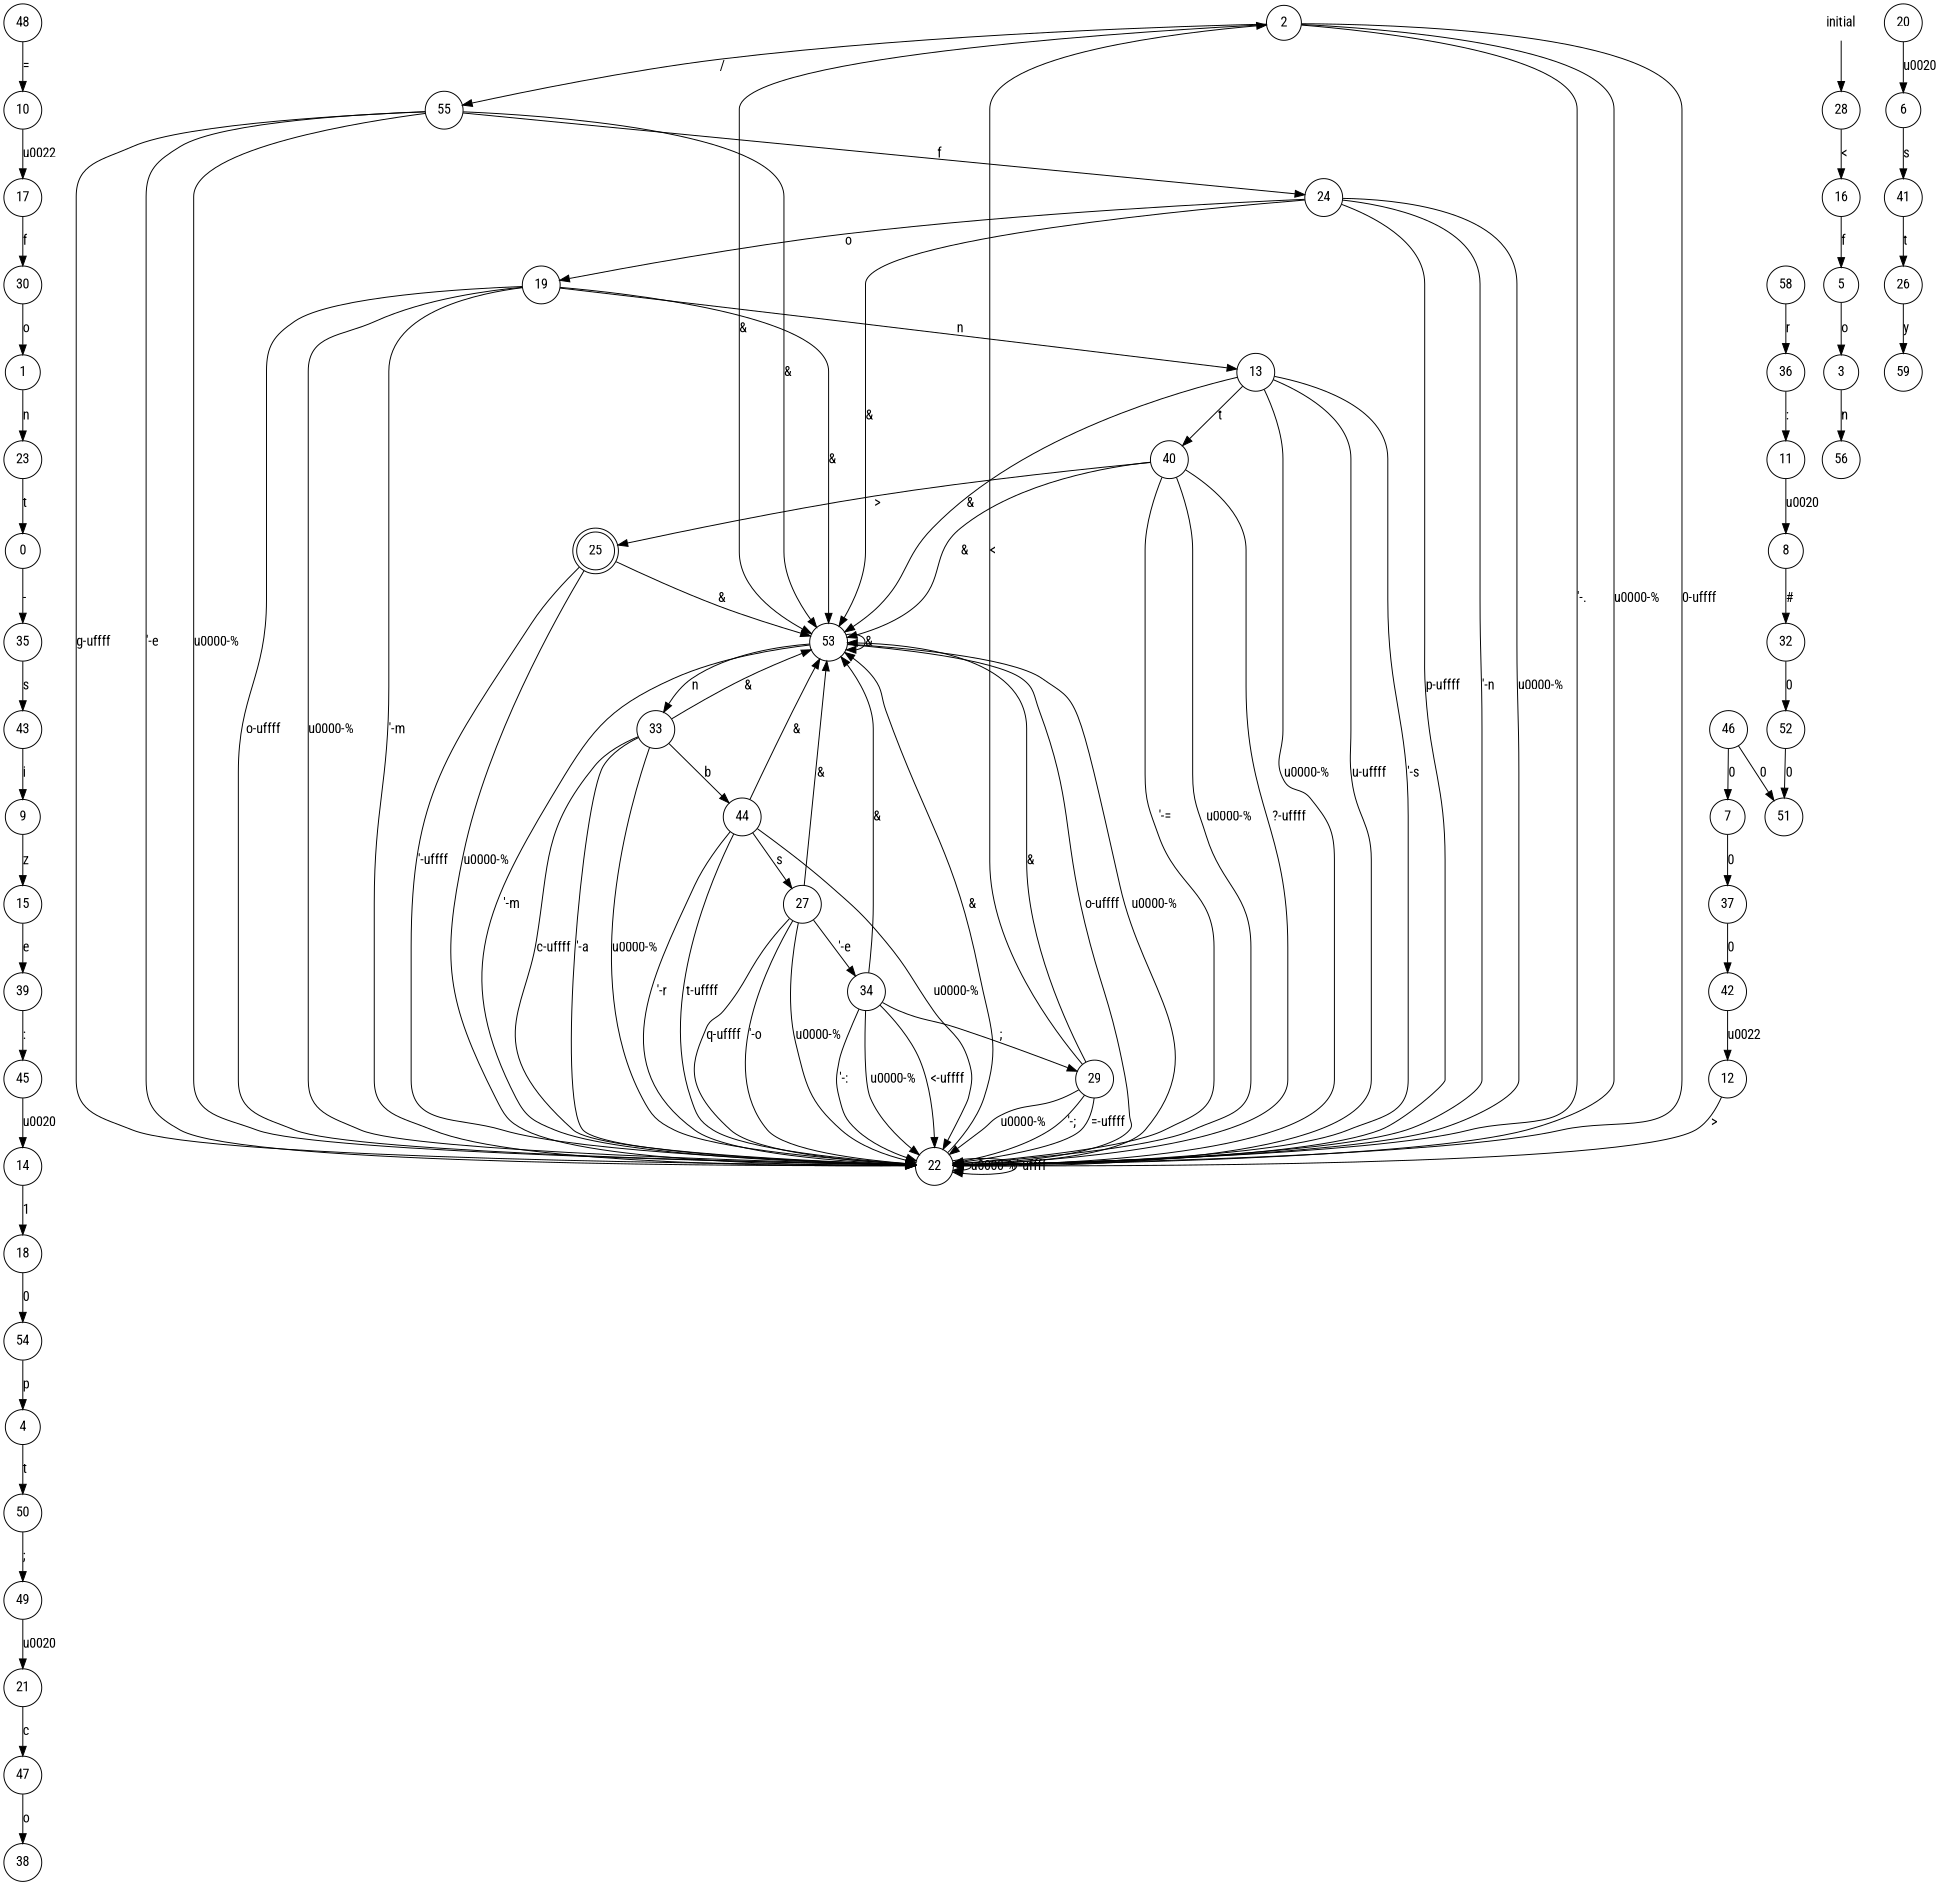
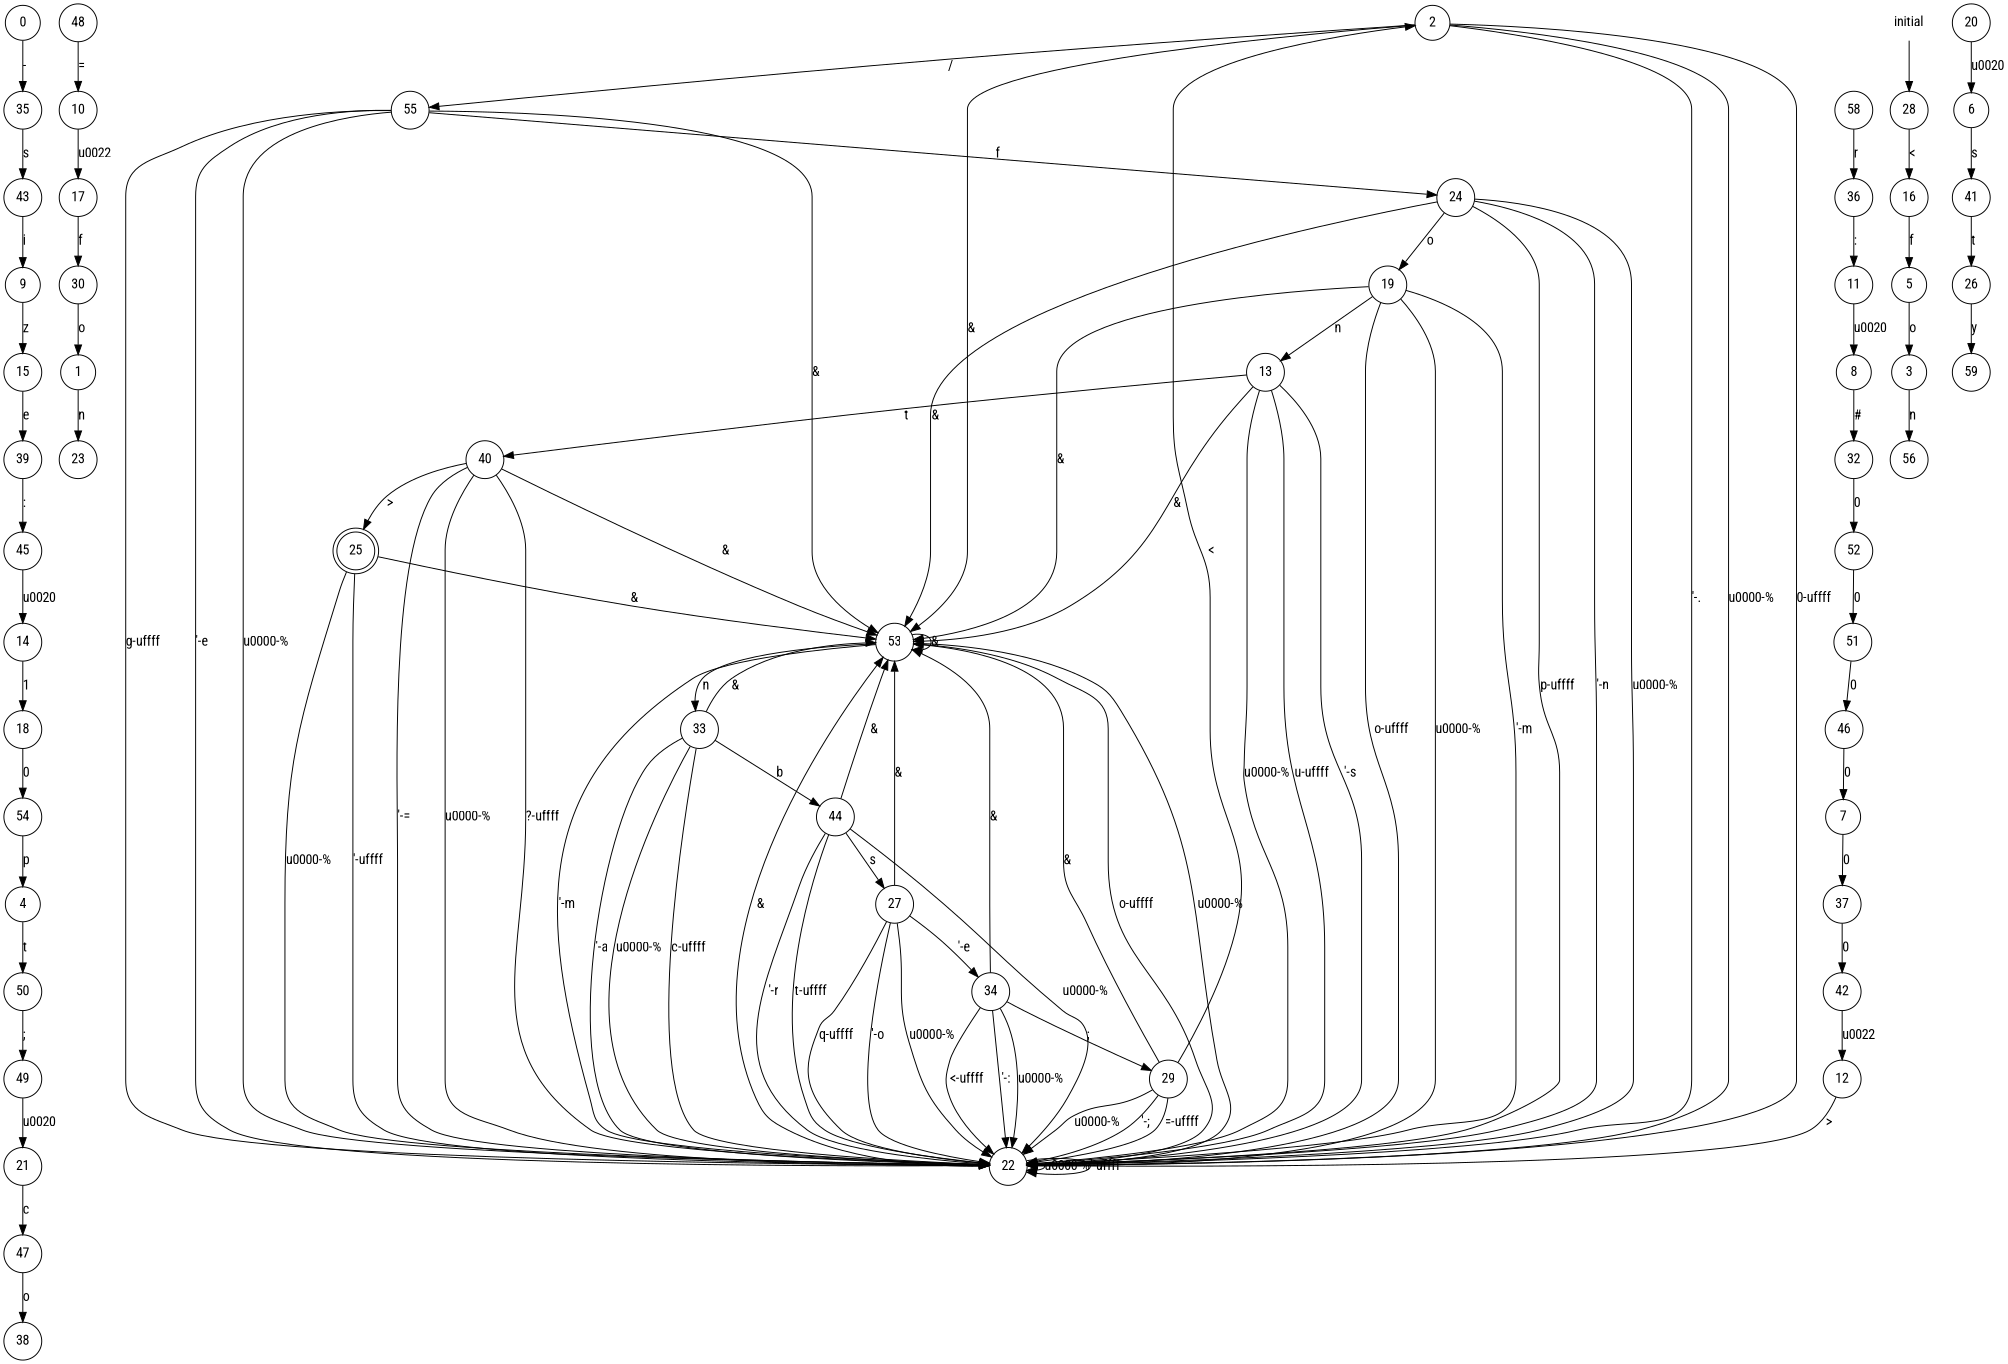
edge "23" -> "0": removed, label "t"
edge "46" -> "51": reversed
